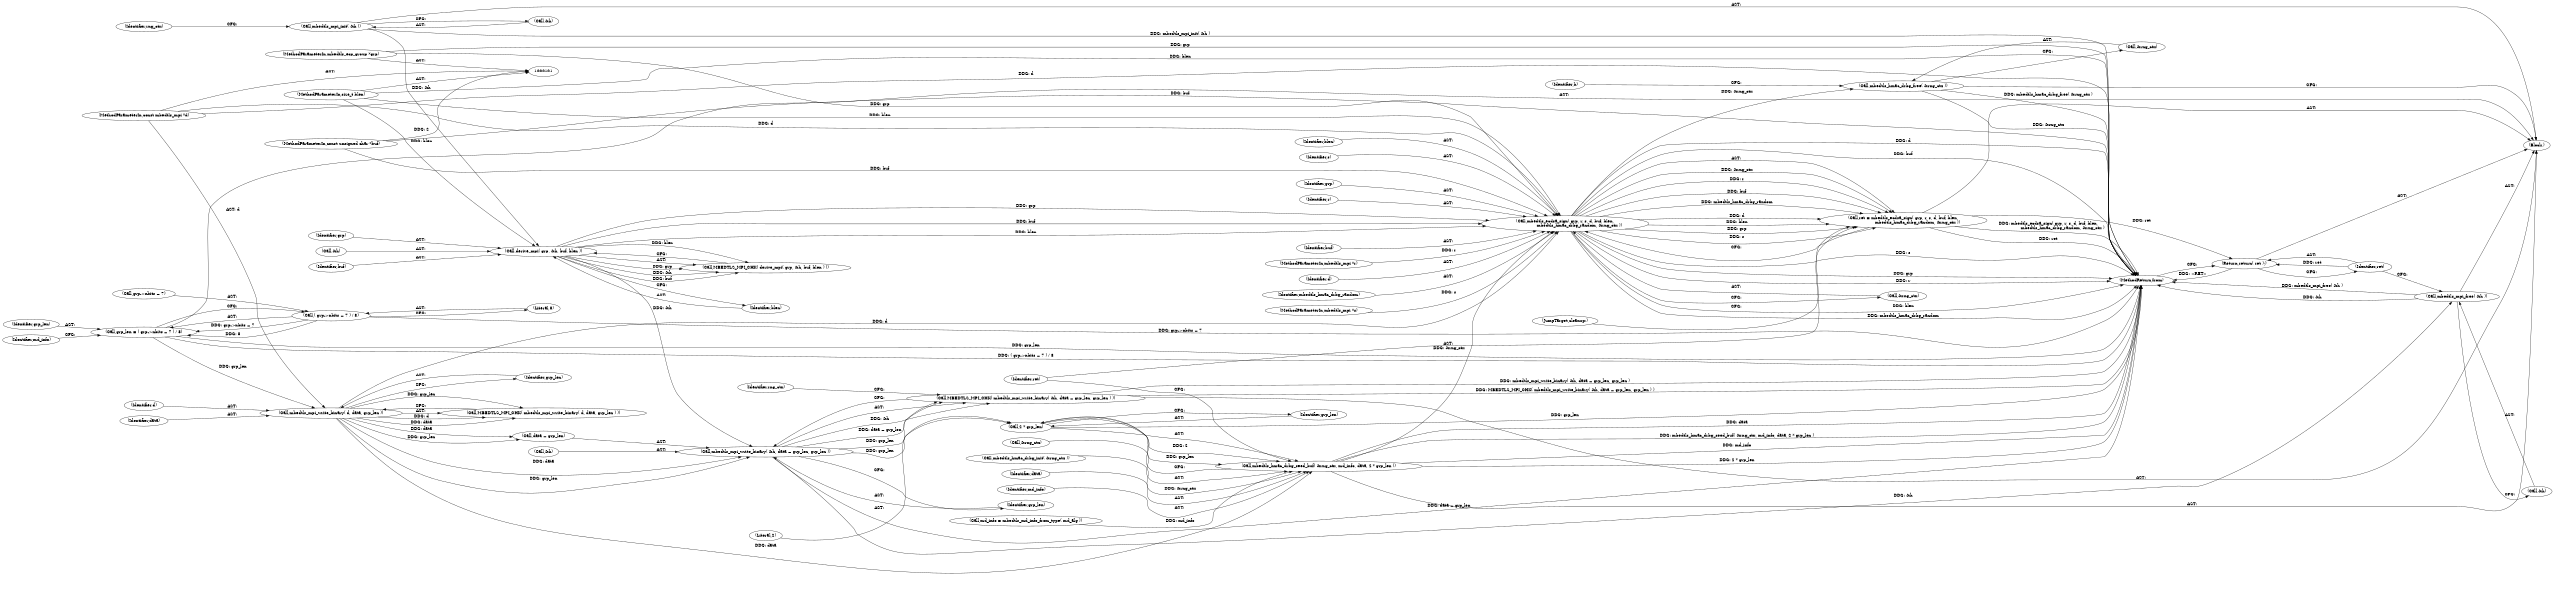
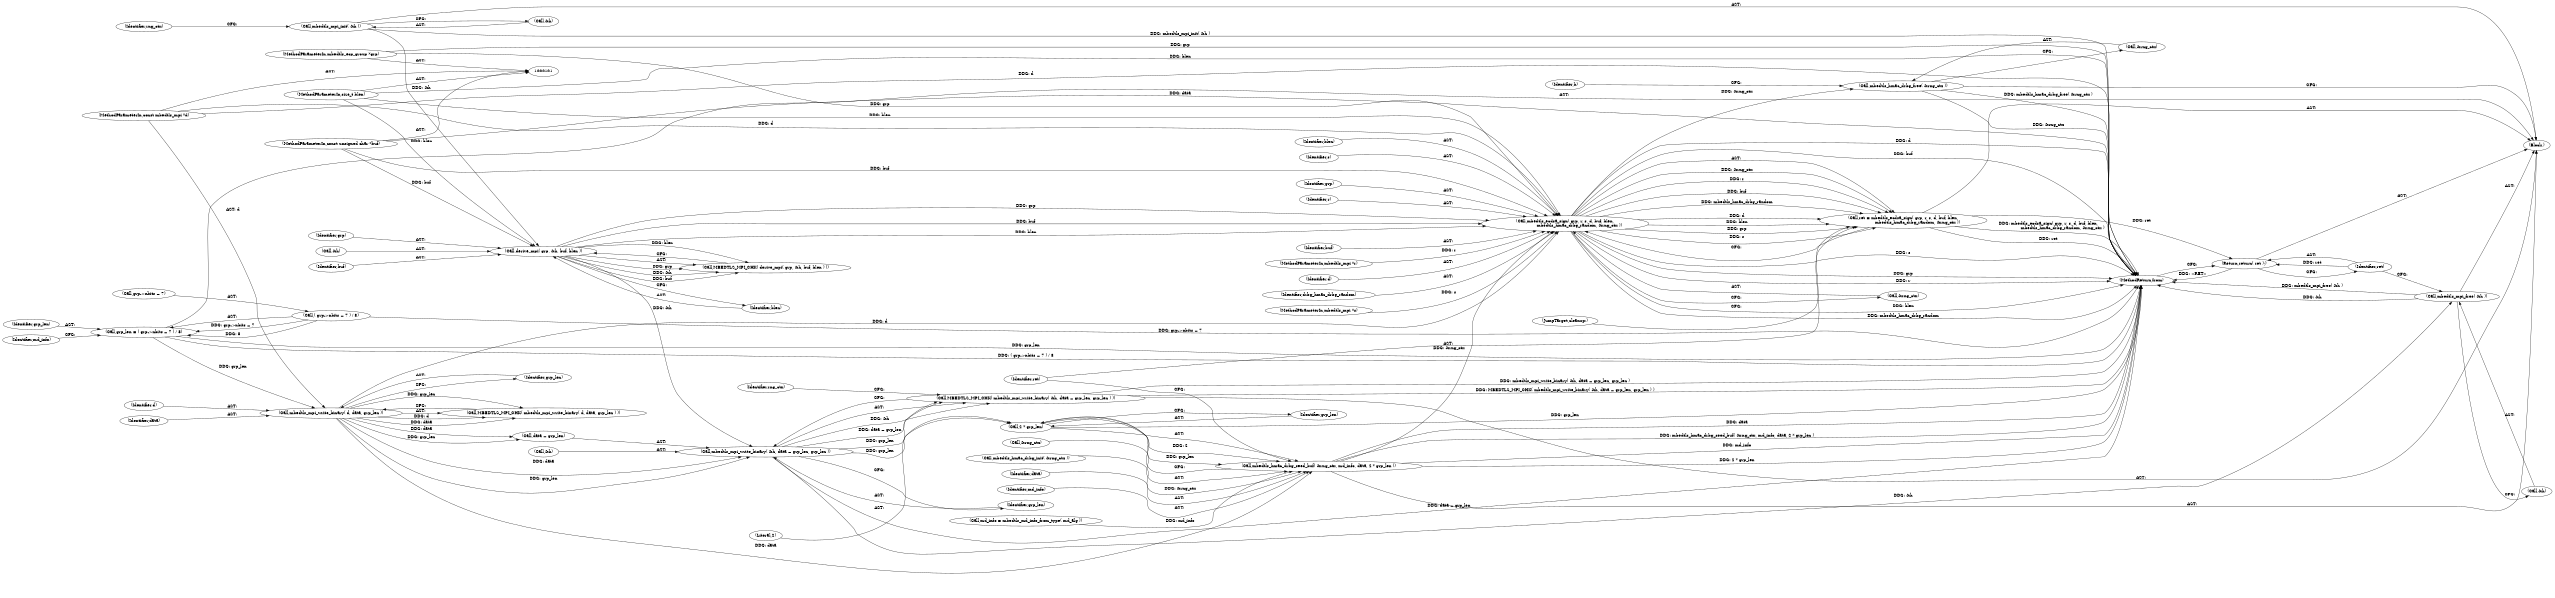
edge "(MethodParameterIn,const unsigned char *buf)" -> "(MethodReturn,from)": label "DDG: buf" -> "DDG: data"
edge "(MethodParameterIn,const unsigned char *buf)" -> "1000101": label "DDG: 2" -> "AST: "
edge "(MethodParameterIn,const unsigned char *buf)" -> "(Call,derive_mpi( grp, &h, buf, blen ))": added, label "DDG: buf"
node "(Identifier,mbedtls_hmac_drbg_random)": label "(Identifier,mbedtls_hmac_drbg_random)" -> "(Identifier,drbg_hmac_drbg_random)"
edge "(Call,grp_len = ( grp->nbits + 7 ) / 8)" -> "(Call,( grp->nbits + 7 ) / 8)": removed, label "CFG:"
node "(Literal,8)": removed
